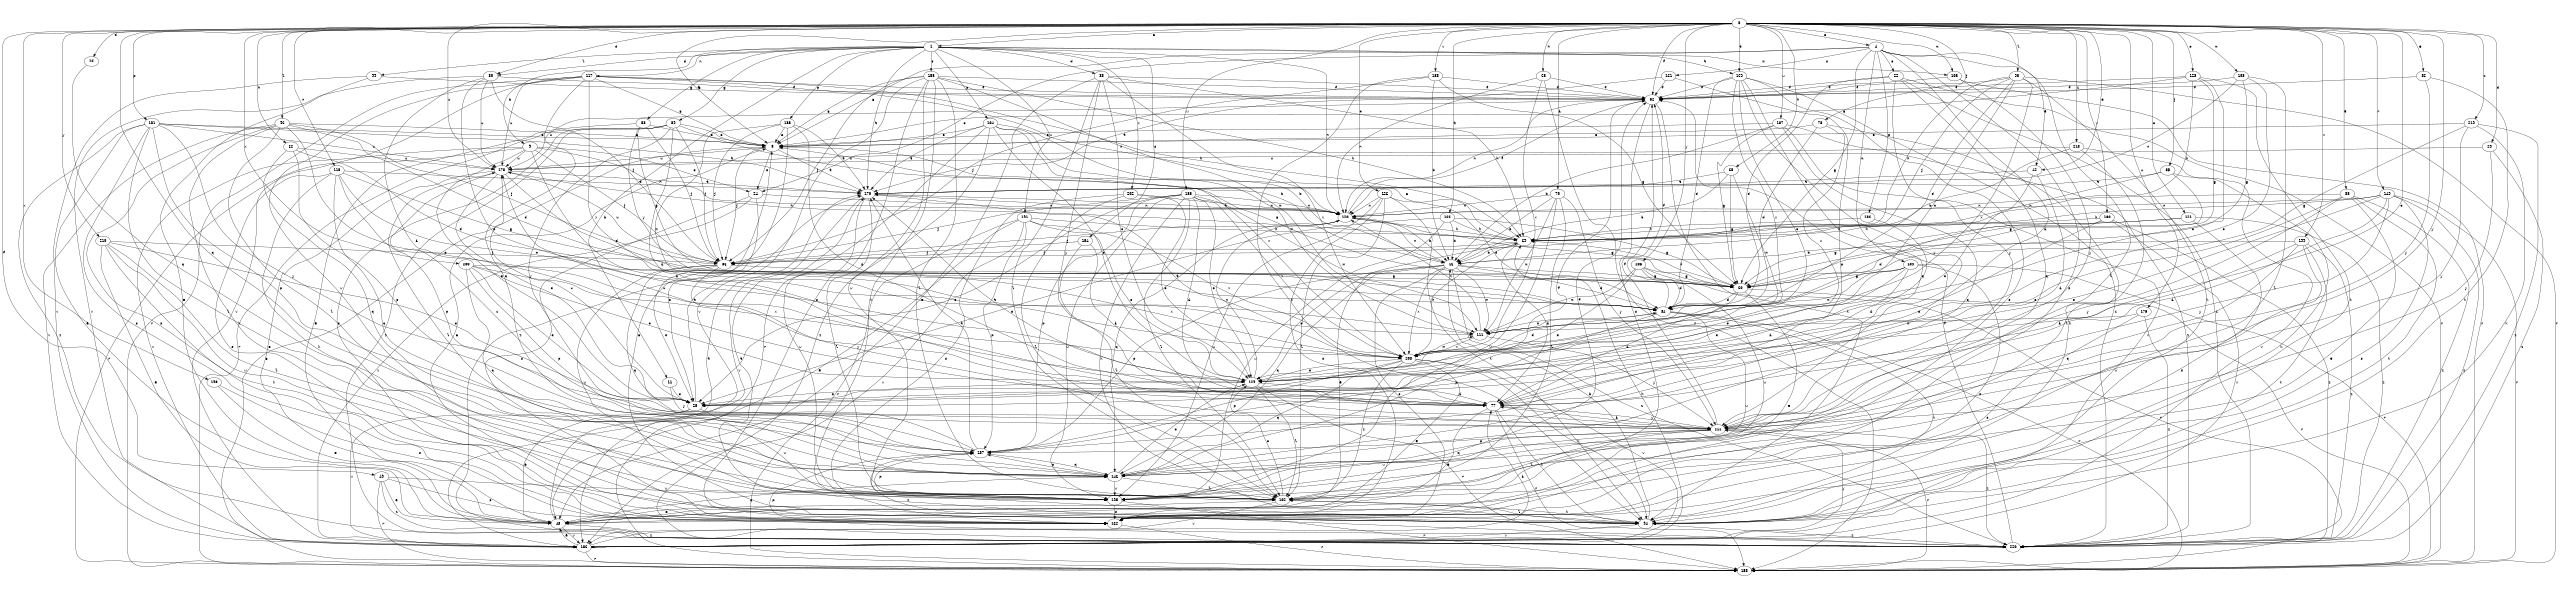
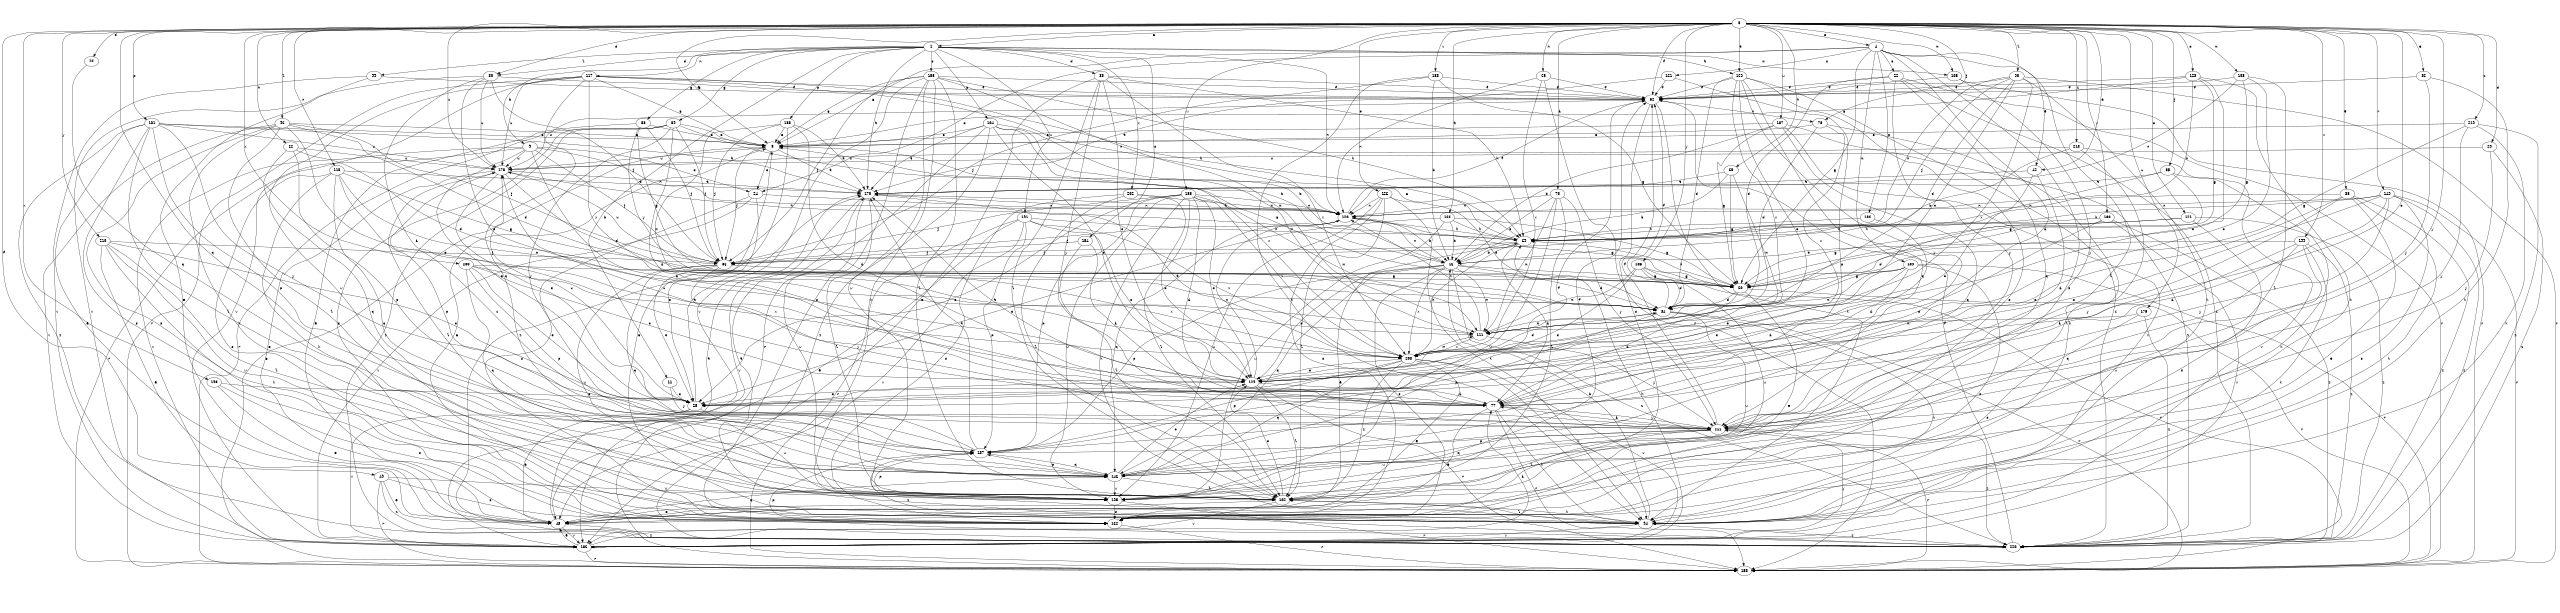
edge "52" -> "120": now "52" -> "78"
edge "198" -> "25": added, label "c"
